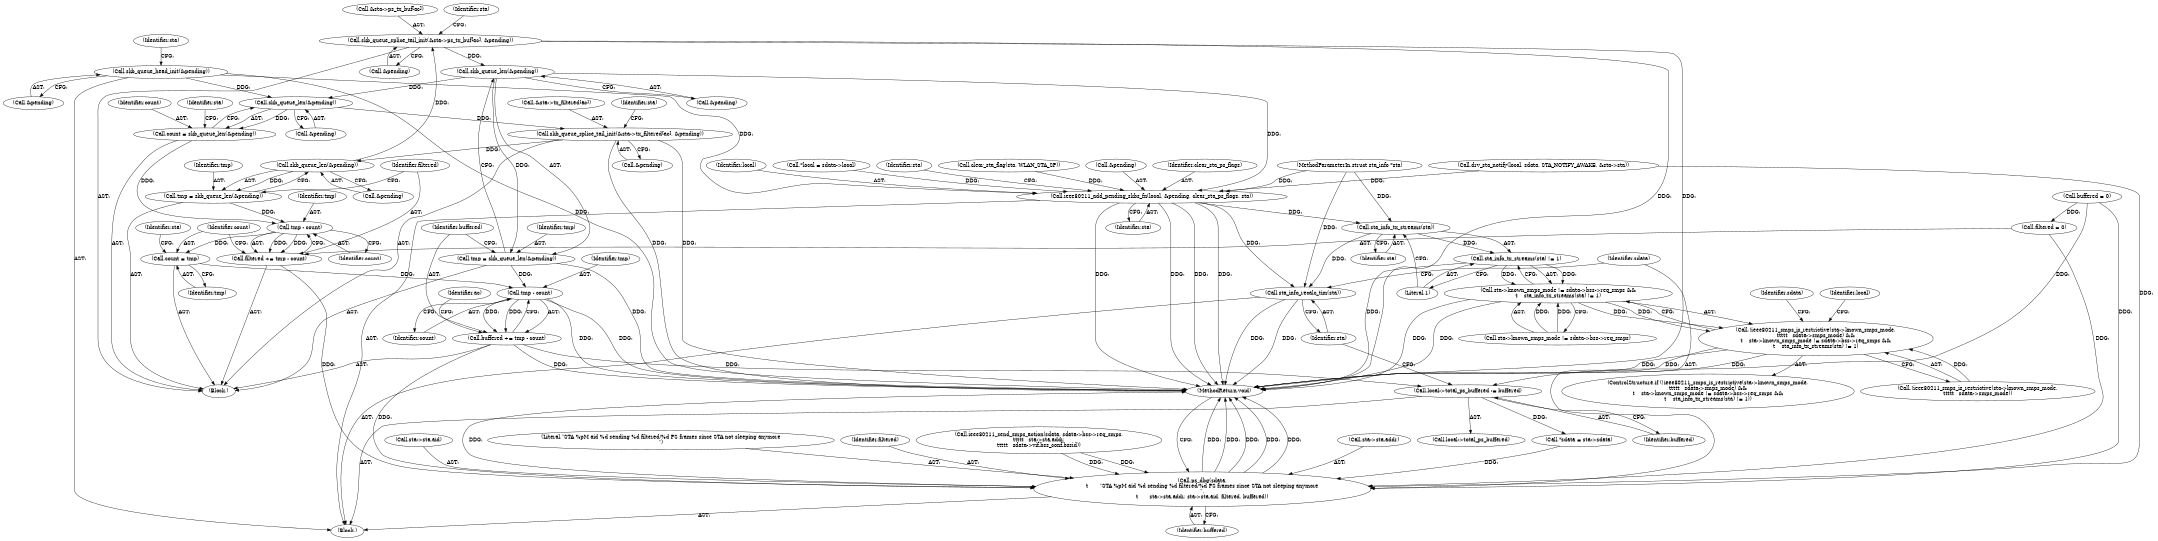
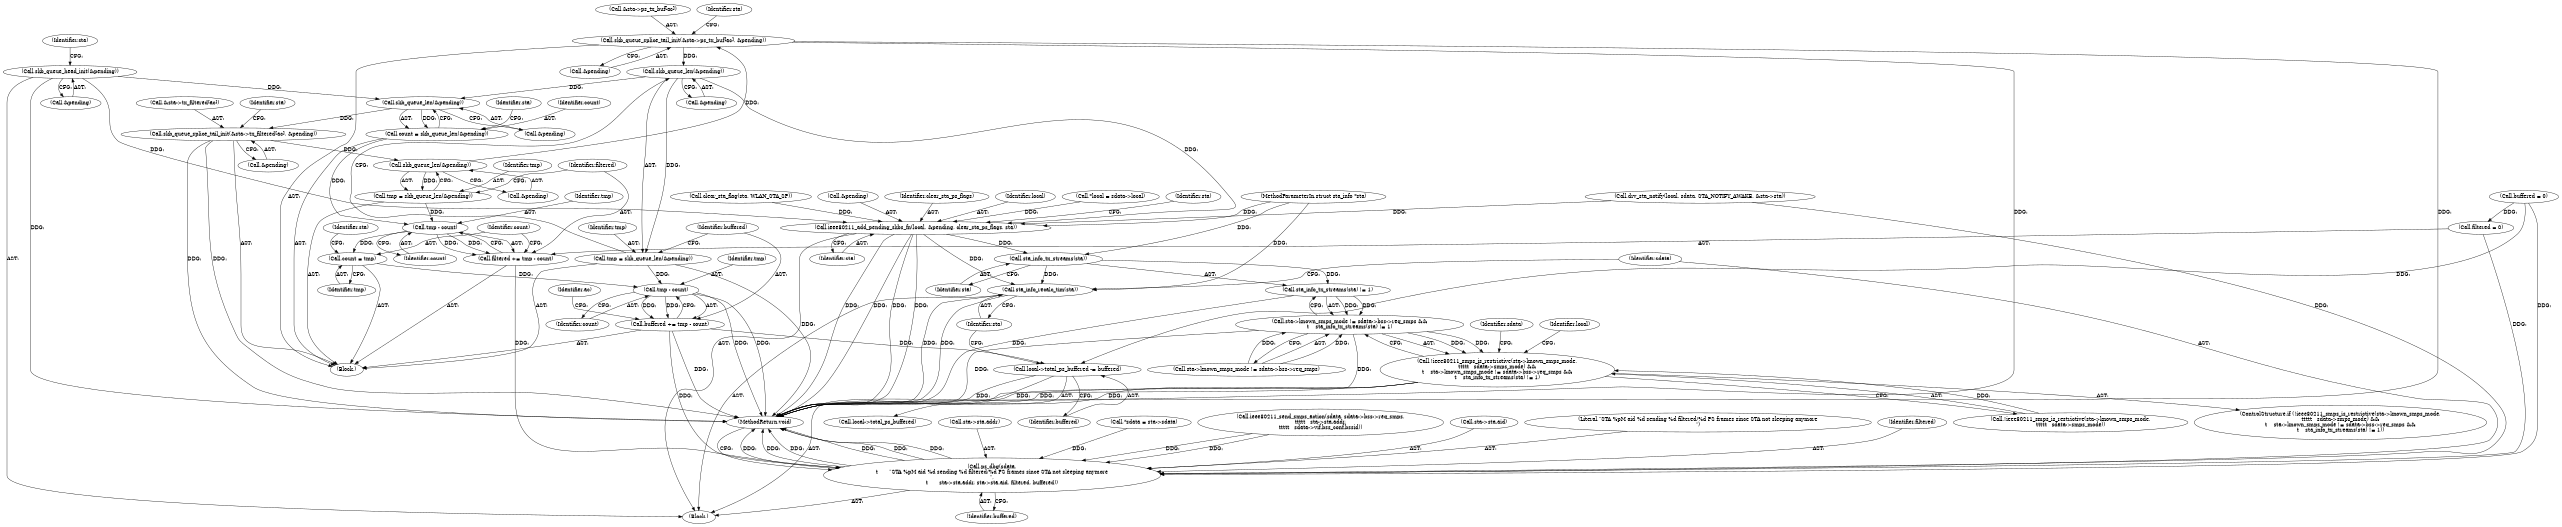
node "(Literal,1)": removed
edge "(Call,local->total_ps_buffered -= buffered)" -> "(Call,*sdata = sta->sdata)": now "(Call,local->total_ps_buffered -= buffered)" -> "(MethodReturn,void)"
